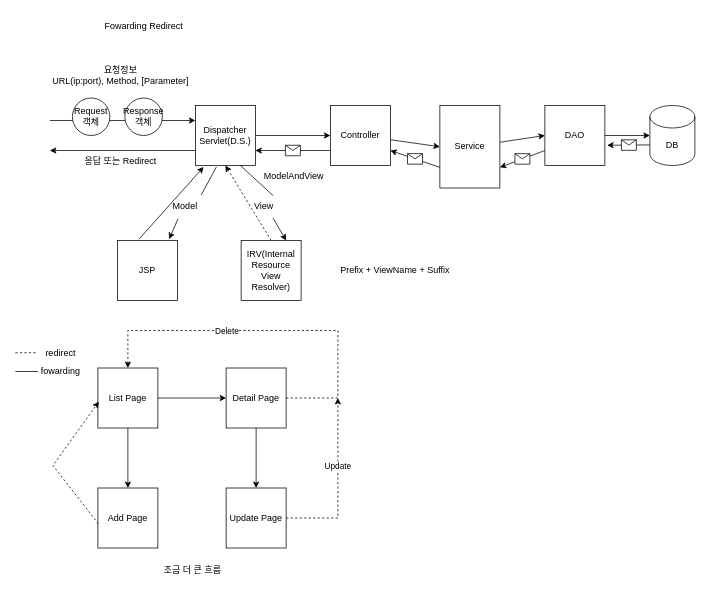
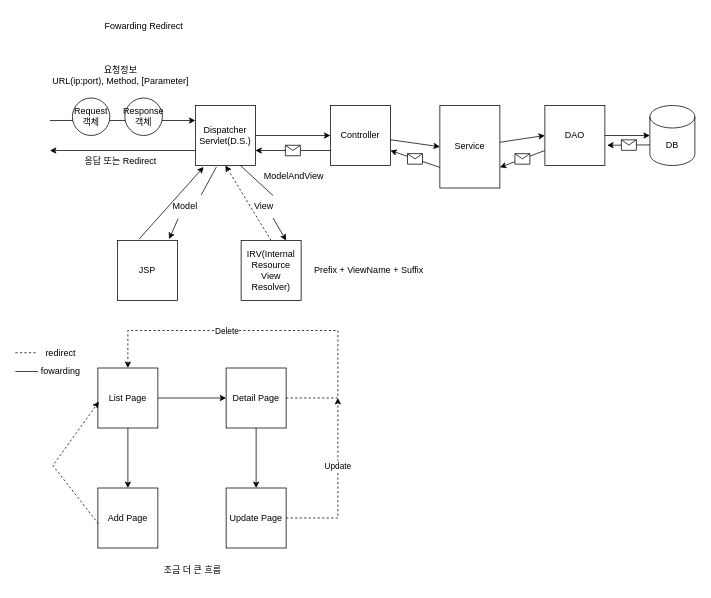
node "Prefix + ViewName + Suffix": moved (395, 270) -> (369, 270)
